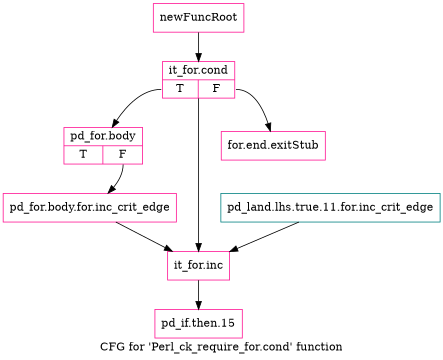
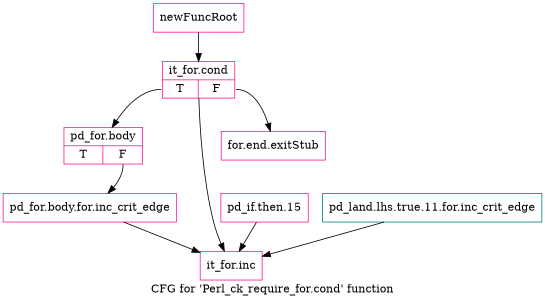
edge "it_for.inc" -> "pd_if.then.15": reversed
